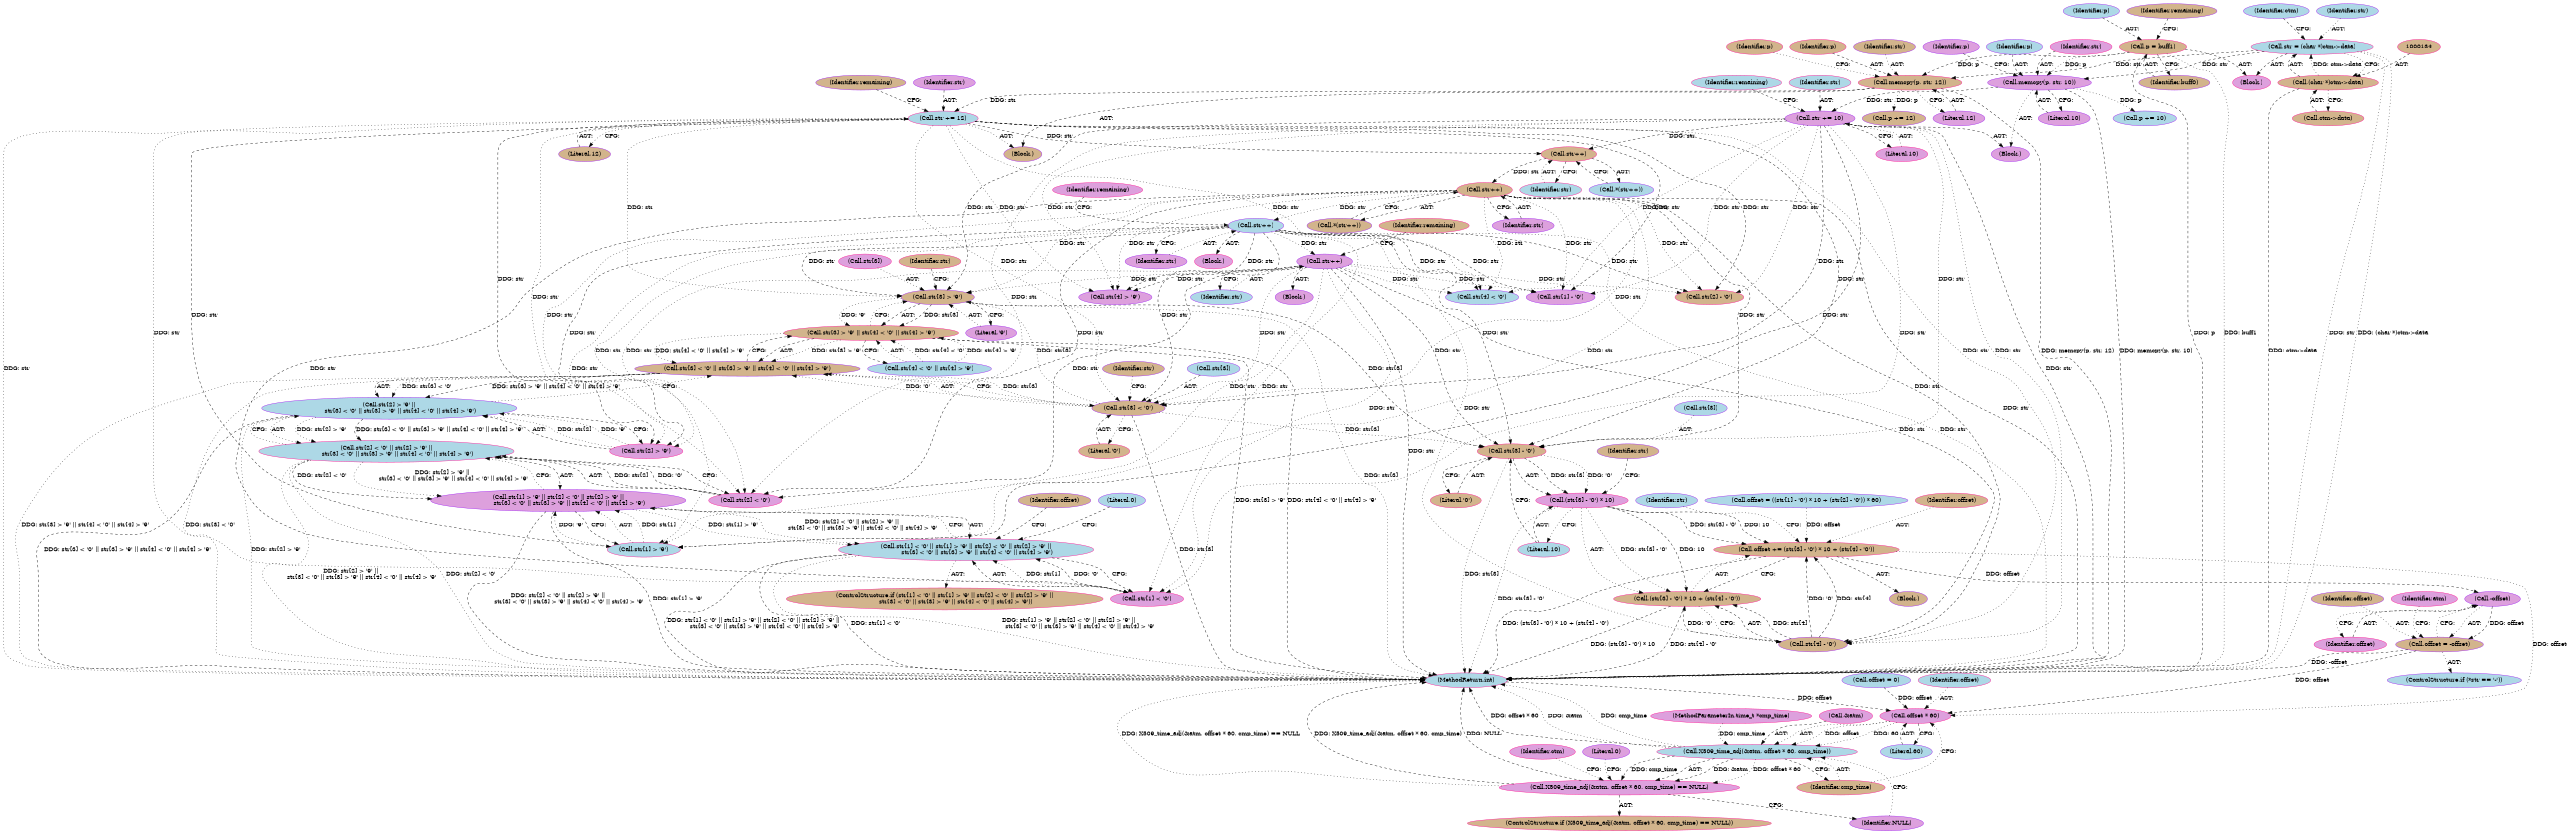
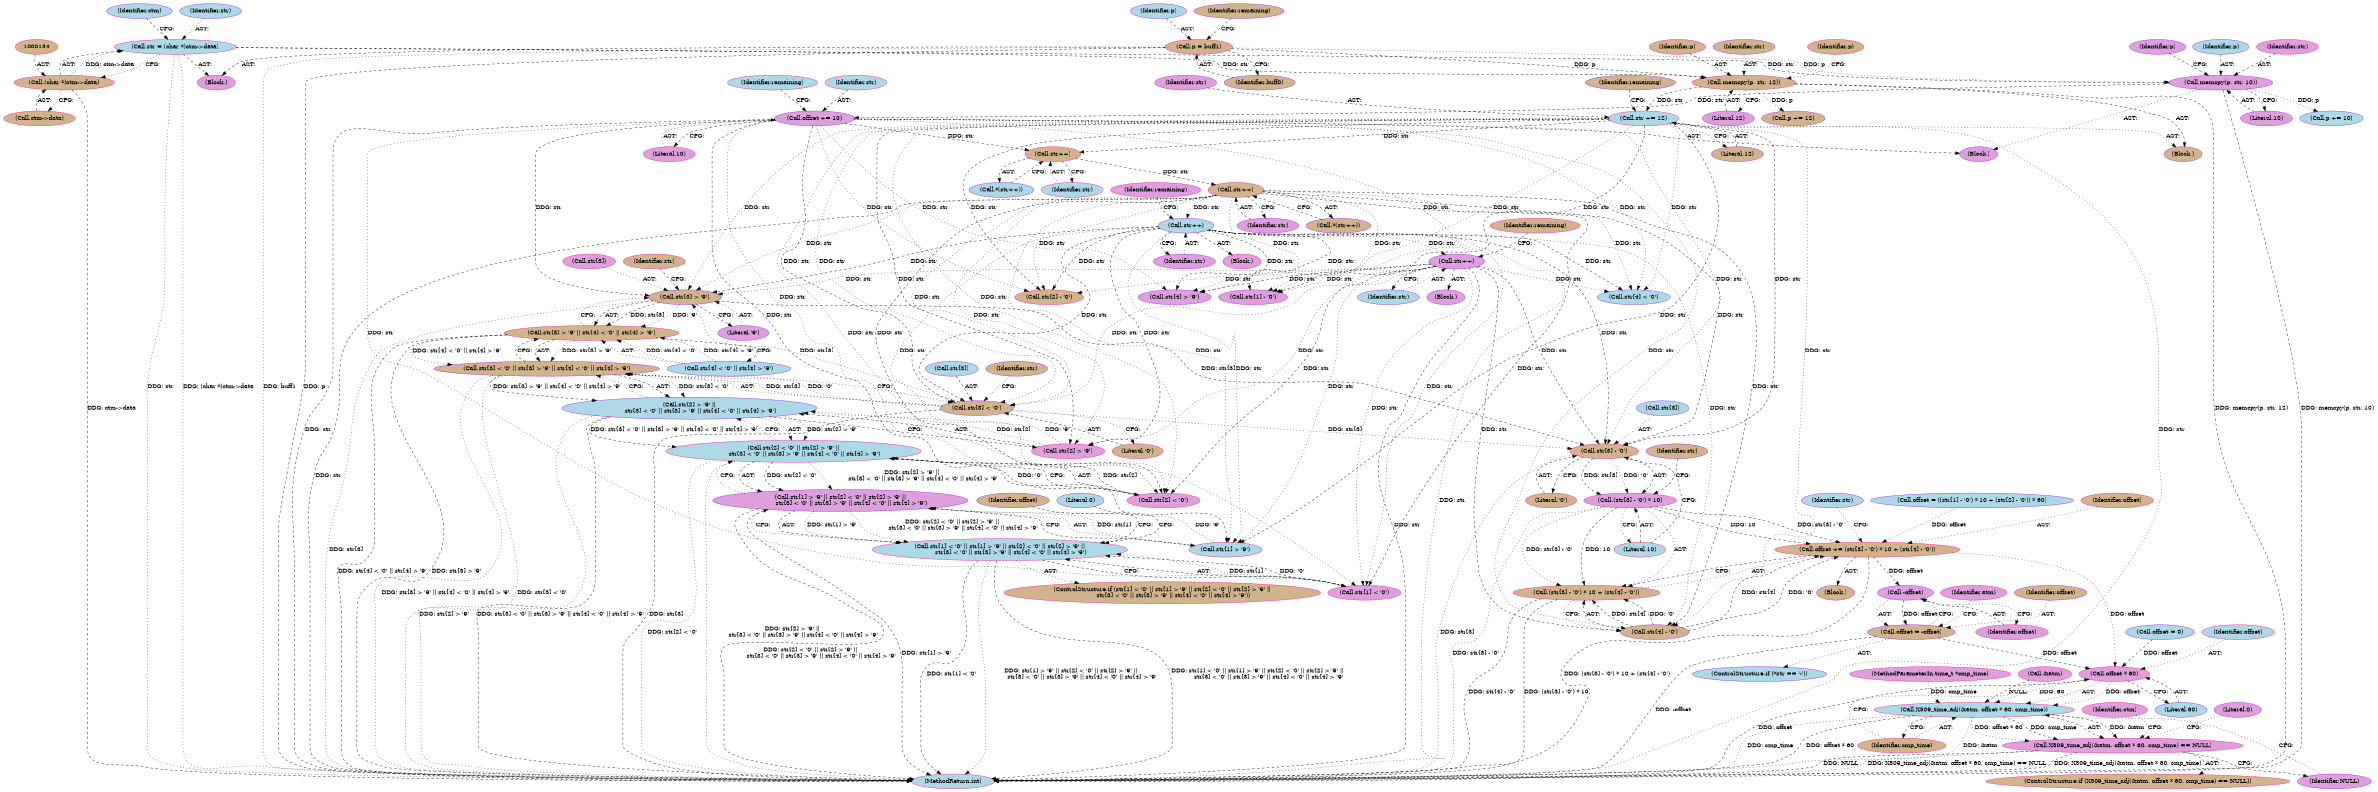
node "(Call,str += 10)": label "(Call,str += 10)" -> "(Call,offset += 10)"
edge "(MethodReturn,int)" -> "(Call,offset * 60)": reversed
edge "(Call,&atm)" -> "(Call,X509_time_adj(&atm, offset * 60, cmp_time))": label "AST: " -> "NULL: "
